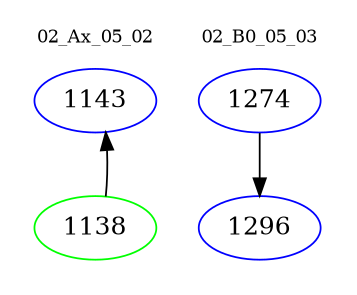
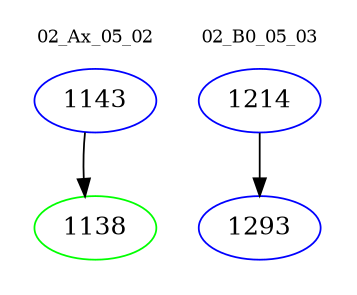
node "1274": label "1274" -> "1214"
edge "1138" -> "1143": reversed
node "1296": label "1296" -> "1293"
